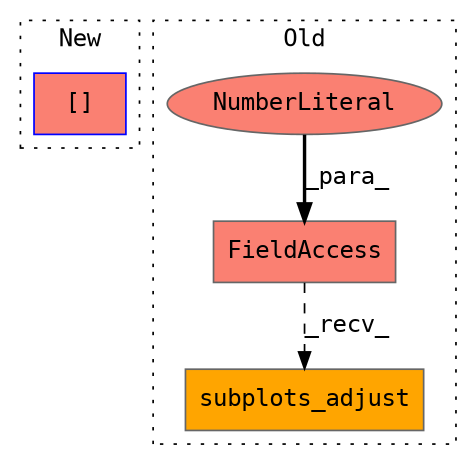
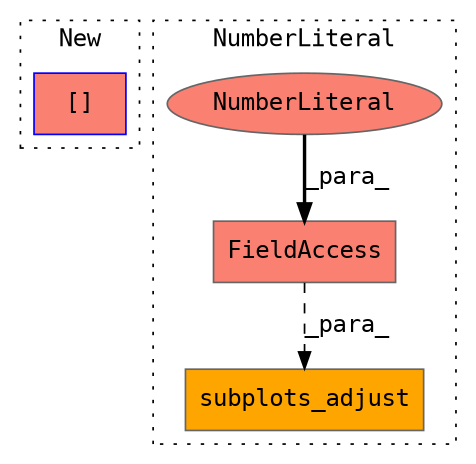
cluster "Old": label "Old" -> "NumberLiteral"
edge "FieldAccess" -> "subplots_adjust": label "_recv_" -> "_para_"
